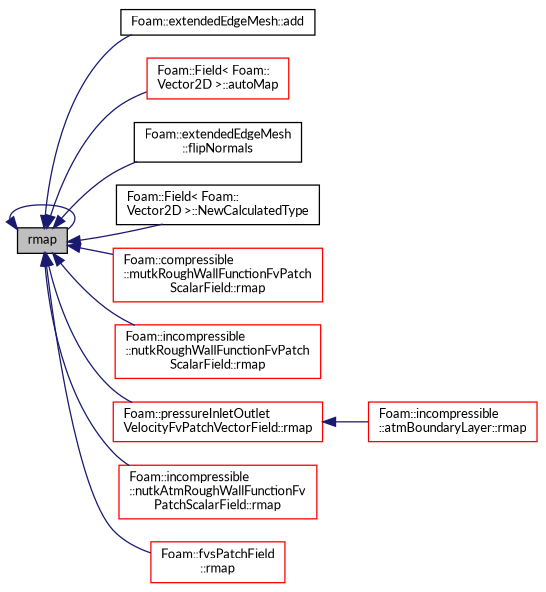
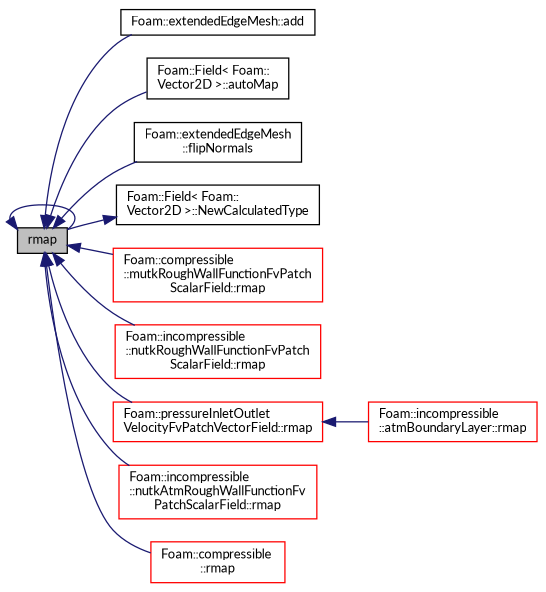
node "Foam::Field< Foam:: Vector2D >::autoMap": color red -> black
edge "Foam::Field< Foam:: Vector2D >::NewCalculatedType" -> "rmap": reversed
node "Foam::fvsPatchField ::rmap": label "Foam::fvsPatchField ::rmap" -> "Foam::compressible ::rmap"
